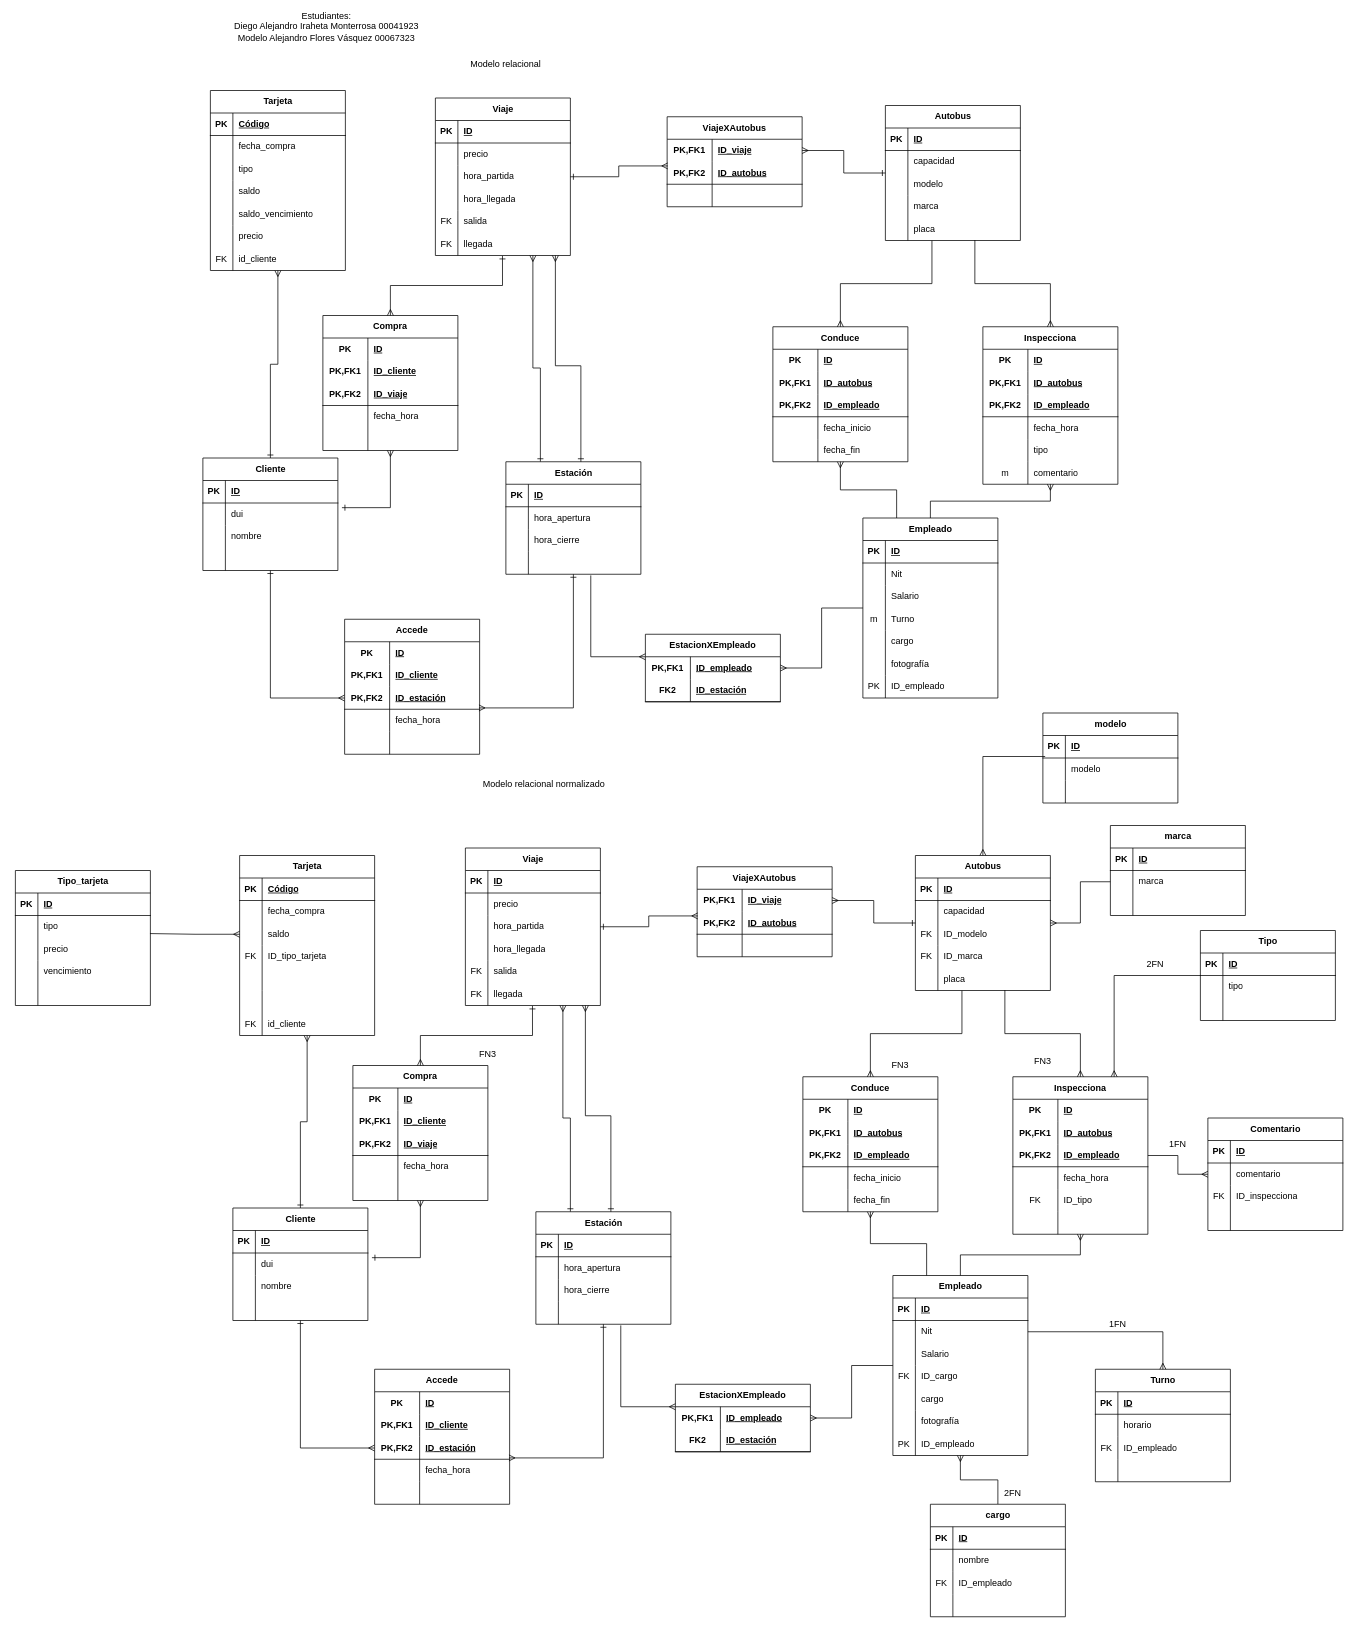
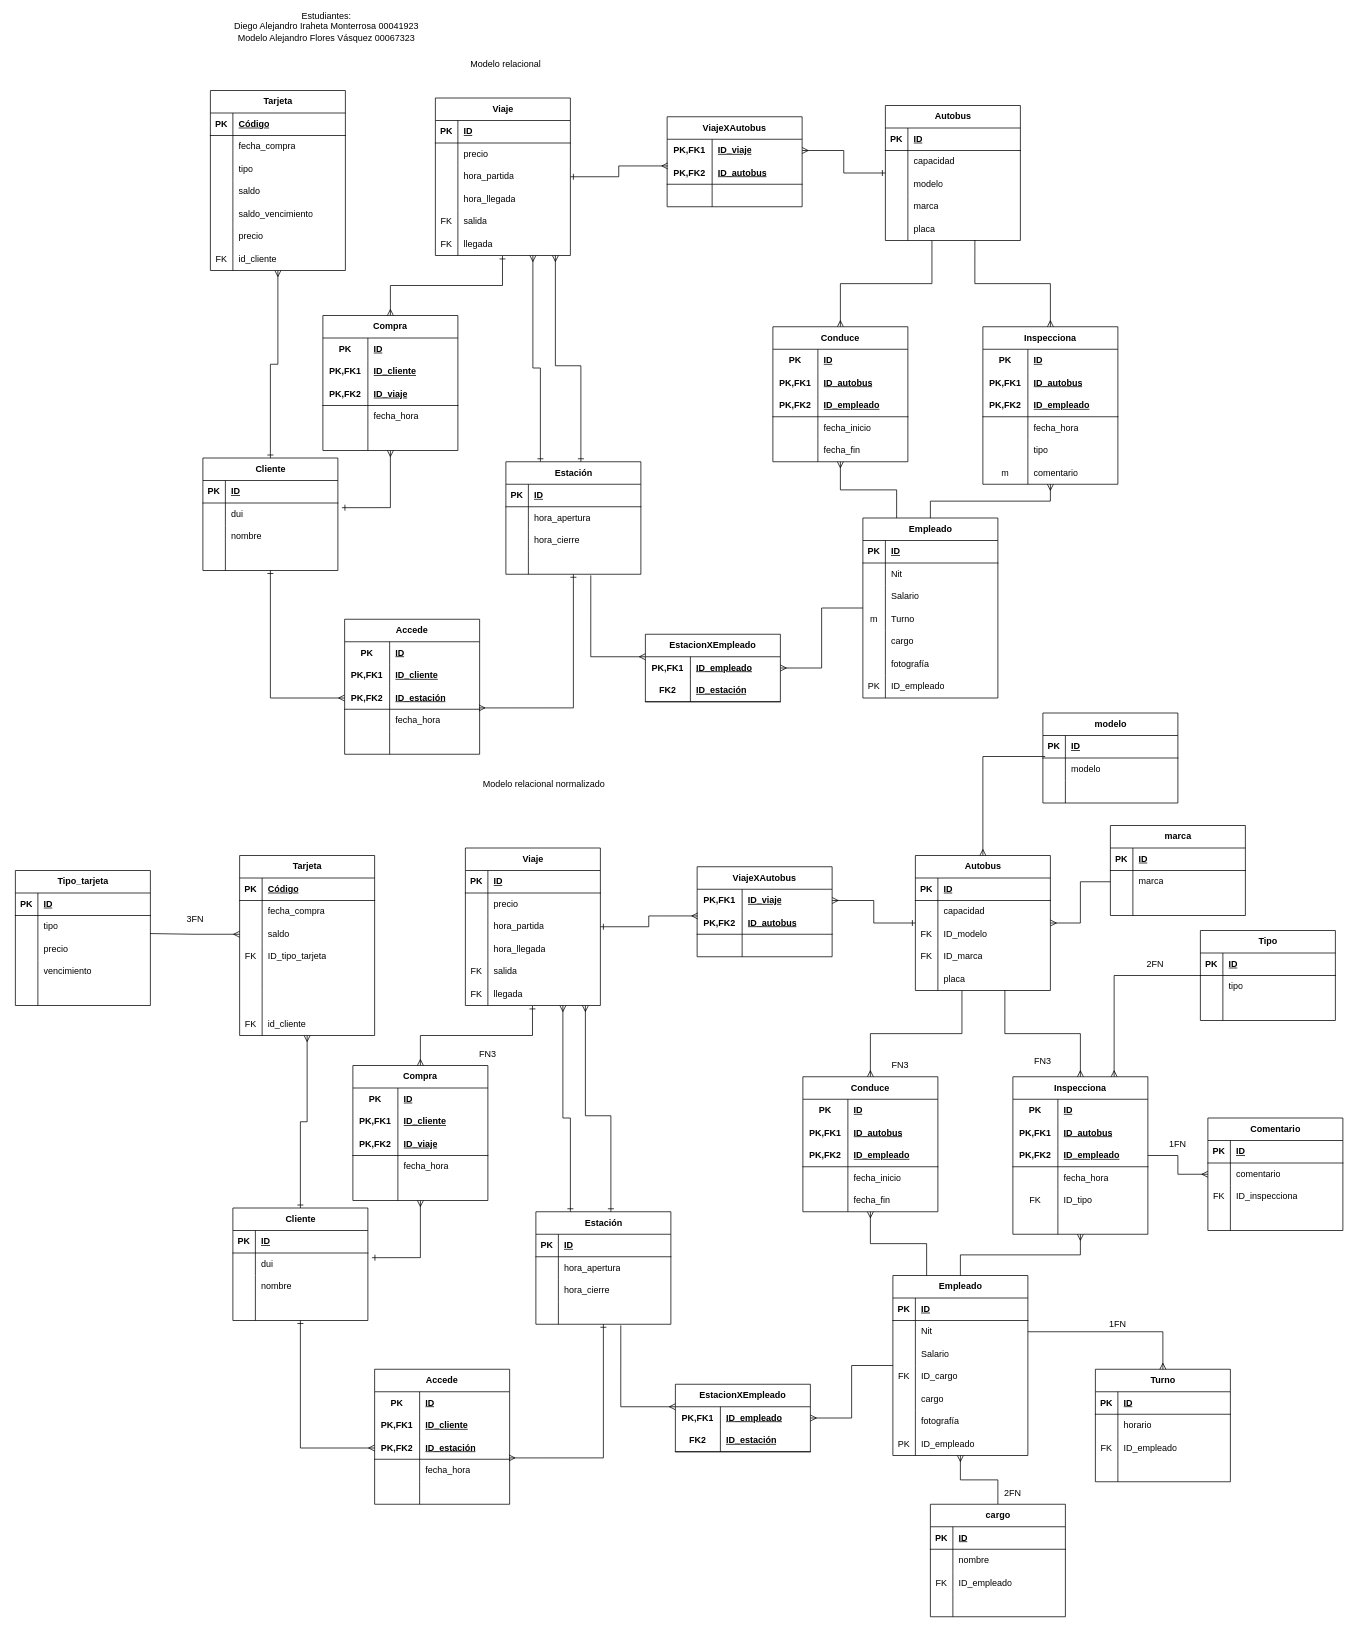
node "3FN": added
